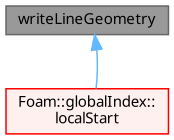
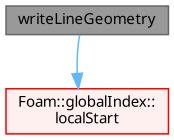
edge "Foam::globalIndex:: localStart" -> "writeLineGeometry": reversed
